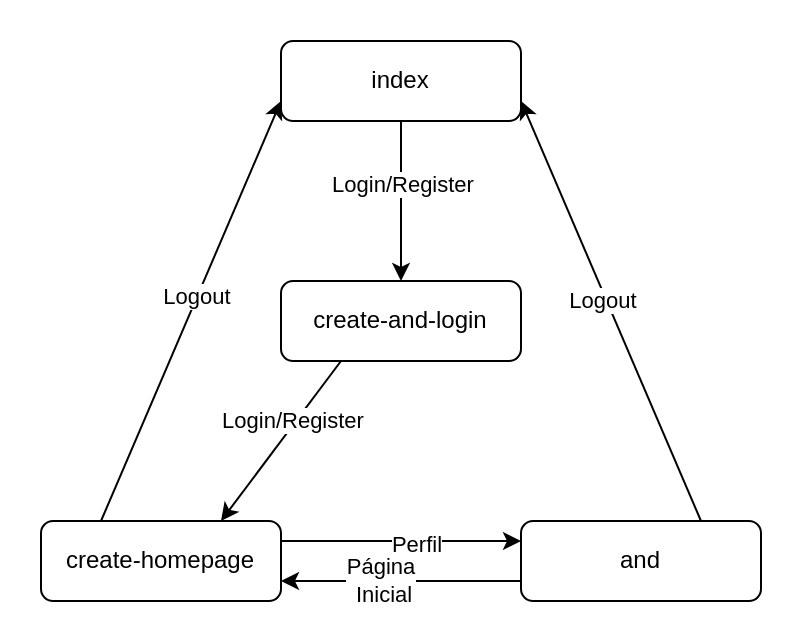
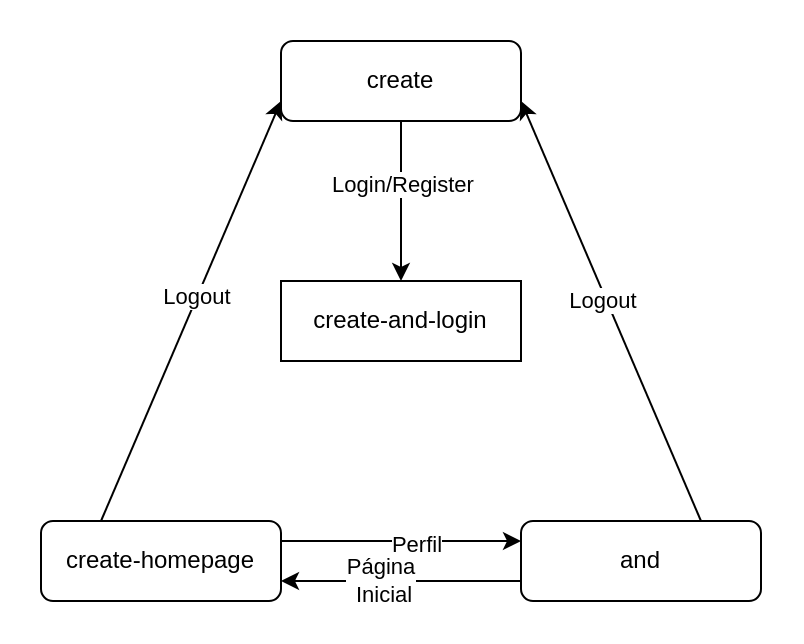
node "index": label "index" -> "create"
node "create-and-login": shape rounded rectangle -> rectangle
edge "create-and-login" -> "create-homepage": removed, label "Login/Register"
